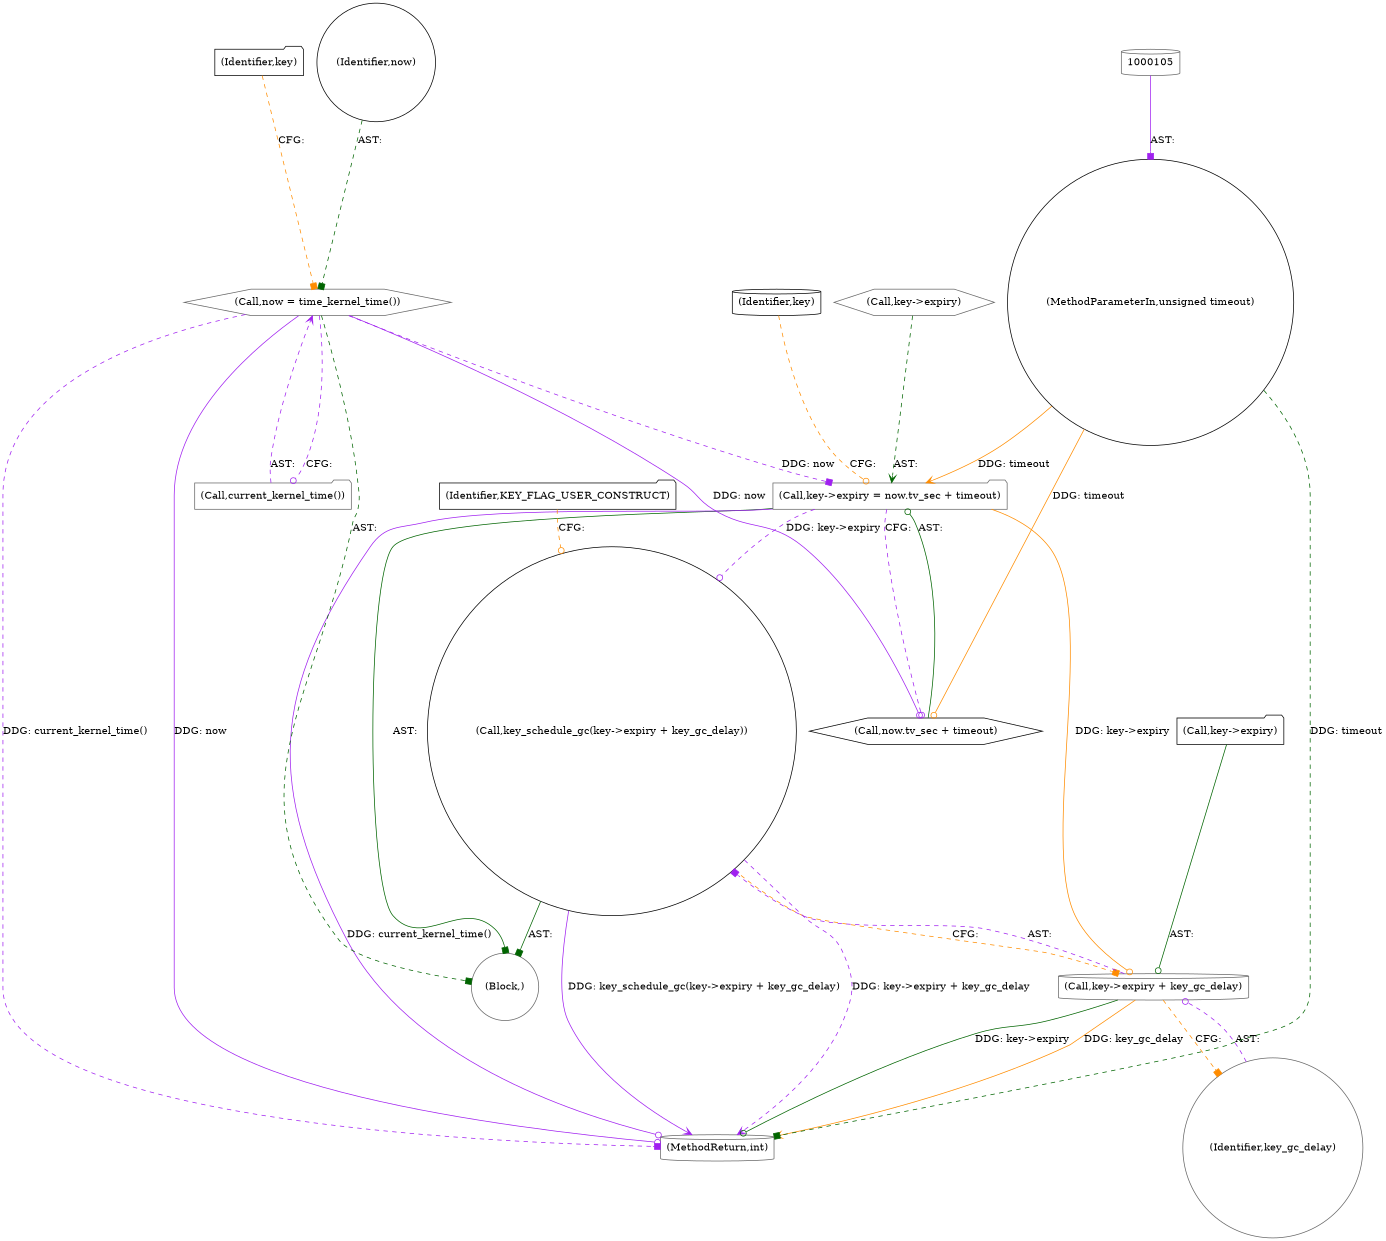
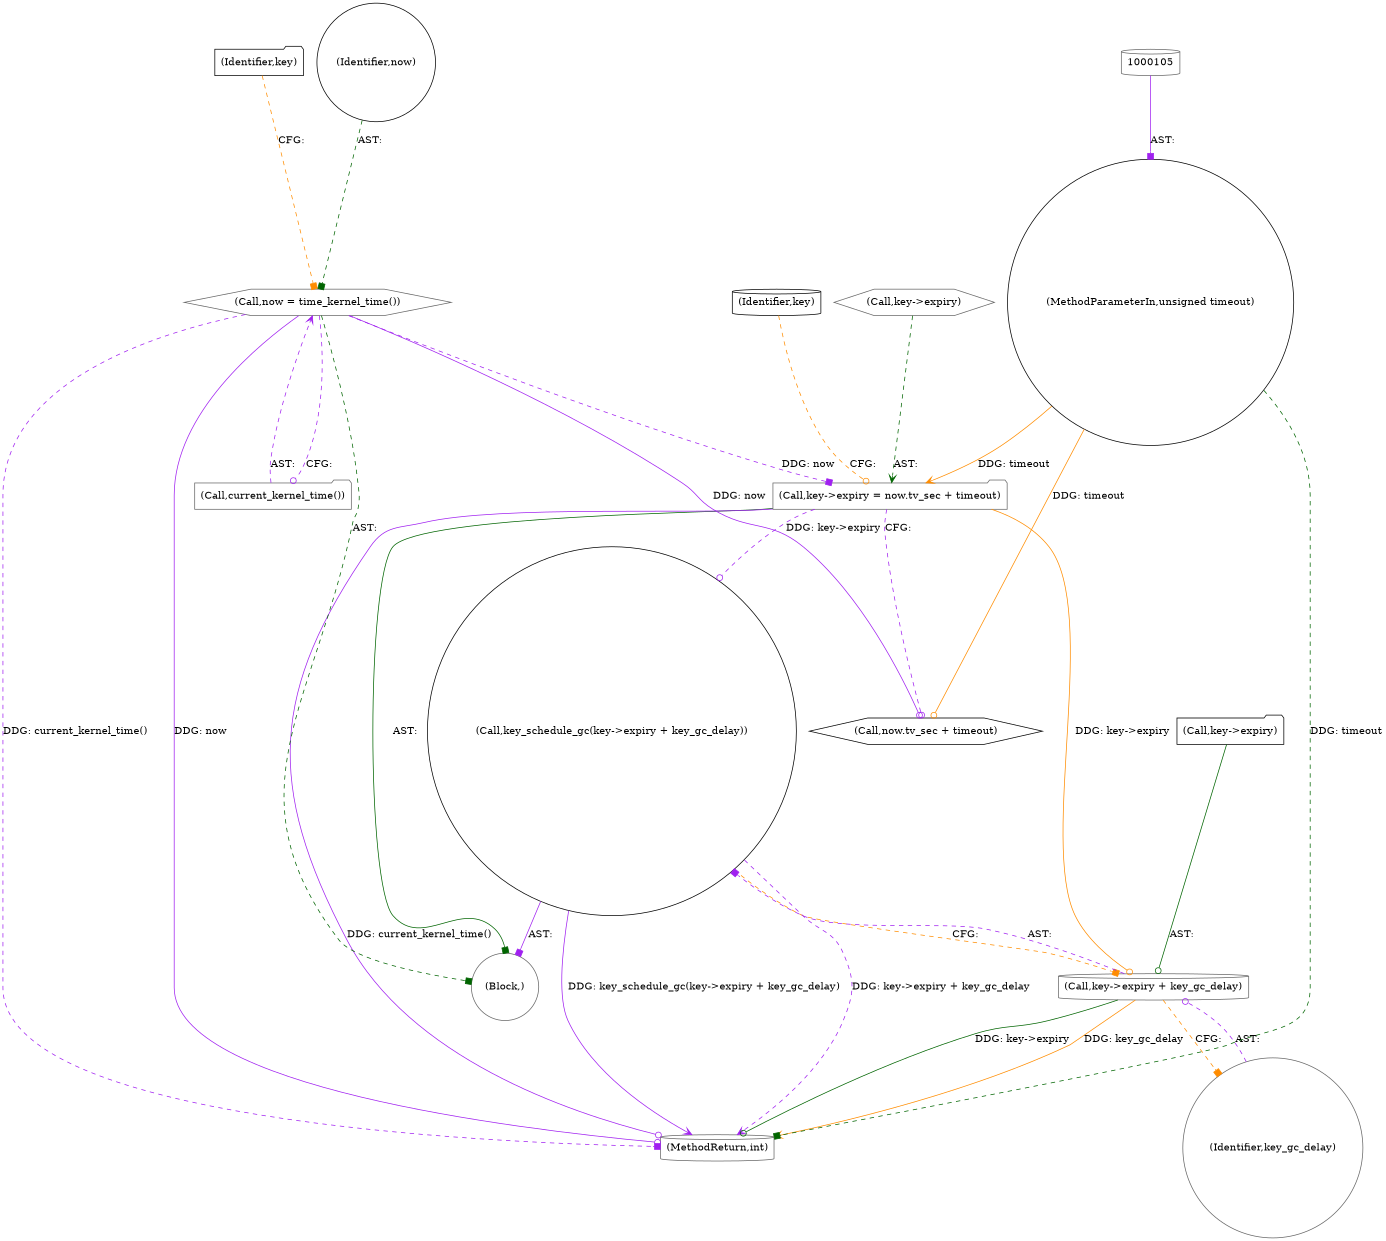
node "(Identifier,KEY_FLAG_USER_CONSTRUCT)": removed
edge "(Call,now.tv_sec + timeout)" -> "(Call,key->expiry = now.tv_sec + timeout)": removed, label "AST:"
edge "(Call,key_schedule_gc(key->expiry + key_gc_delay))" -> "(Block,)": color darkgreen -> purple
